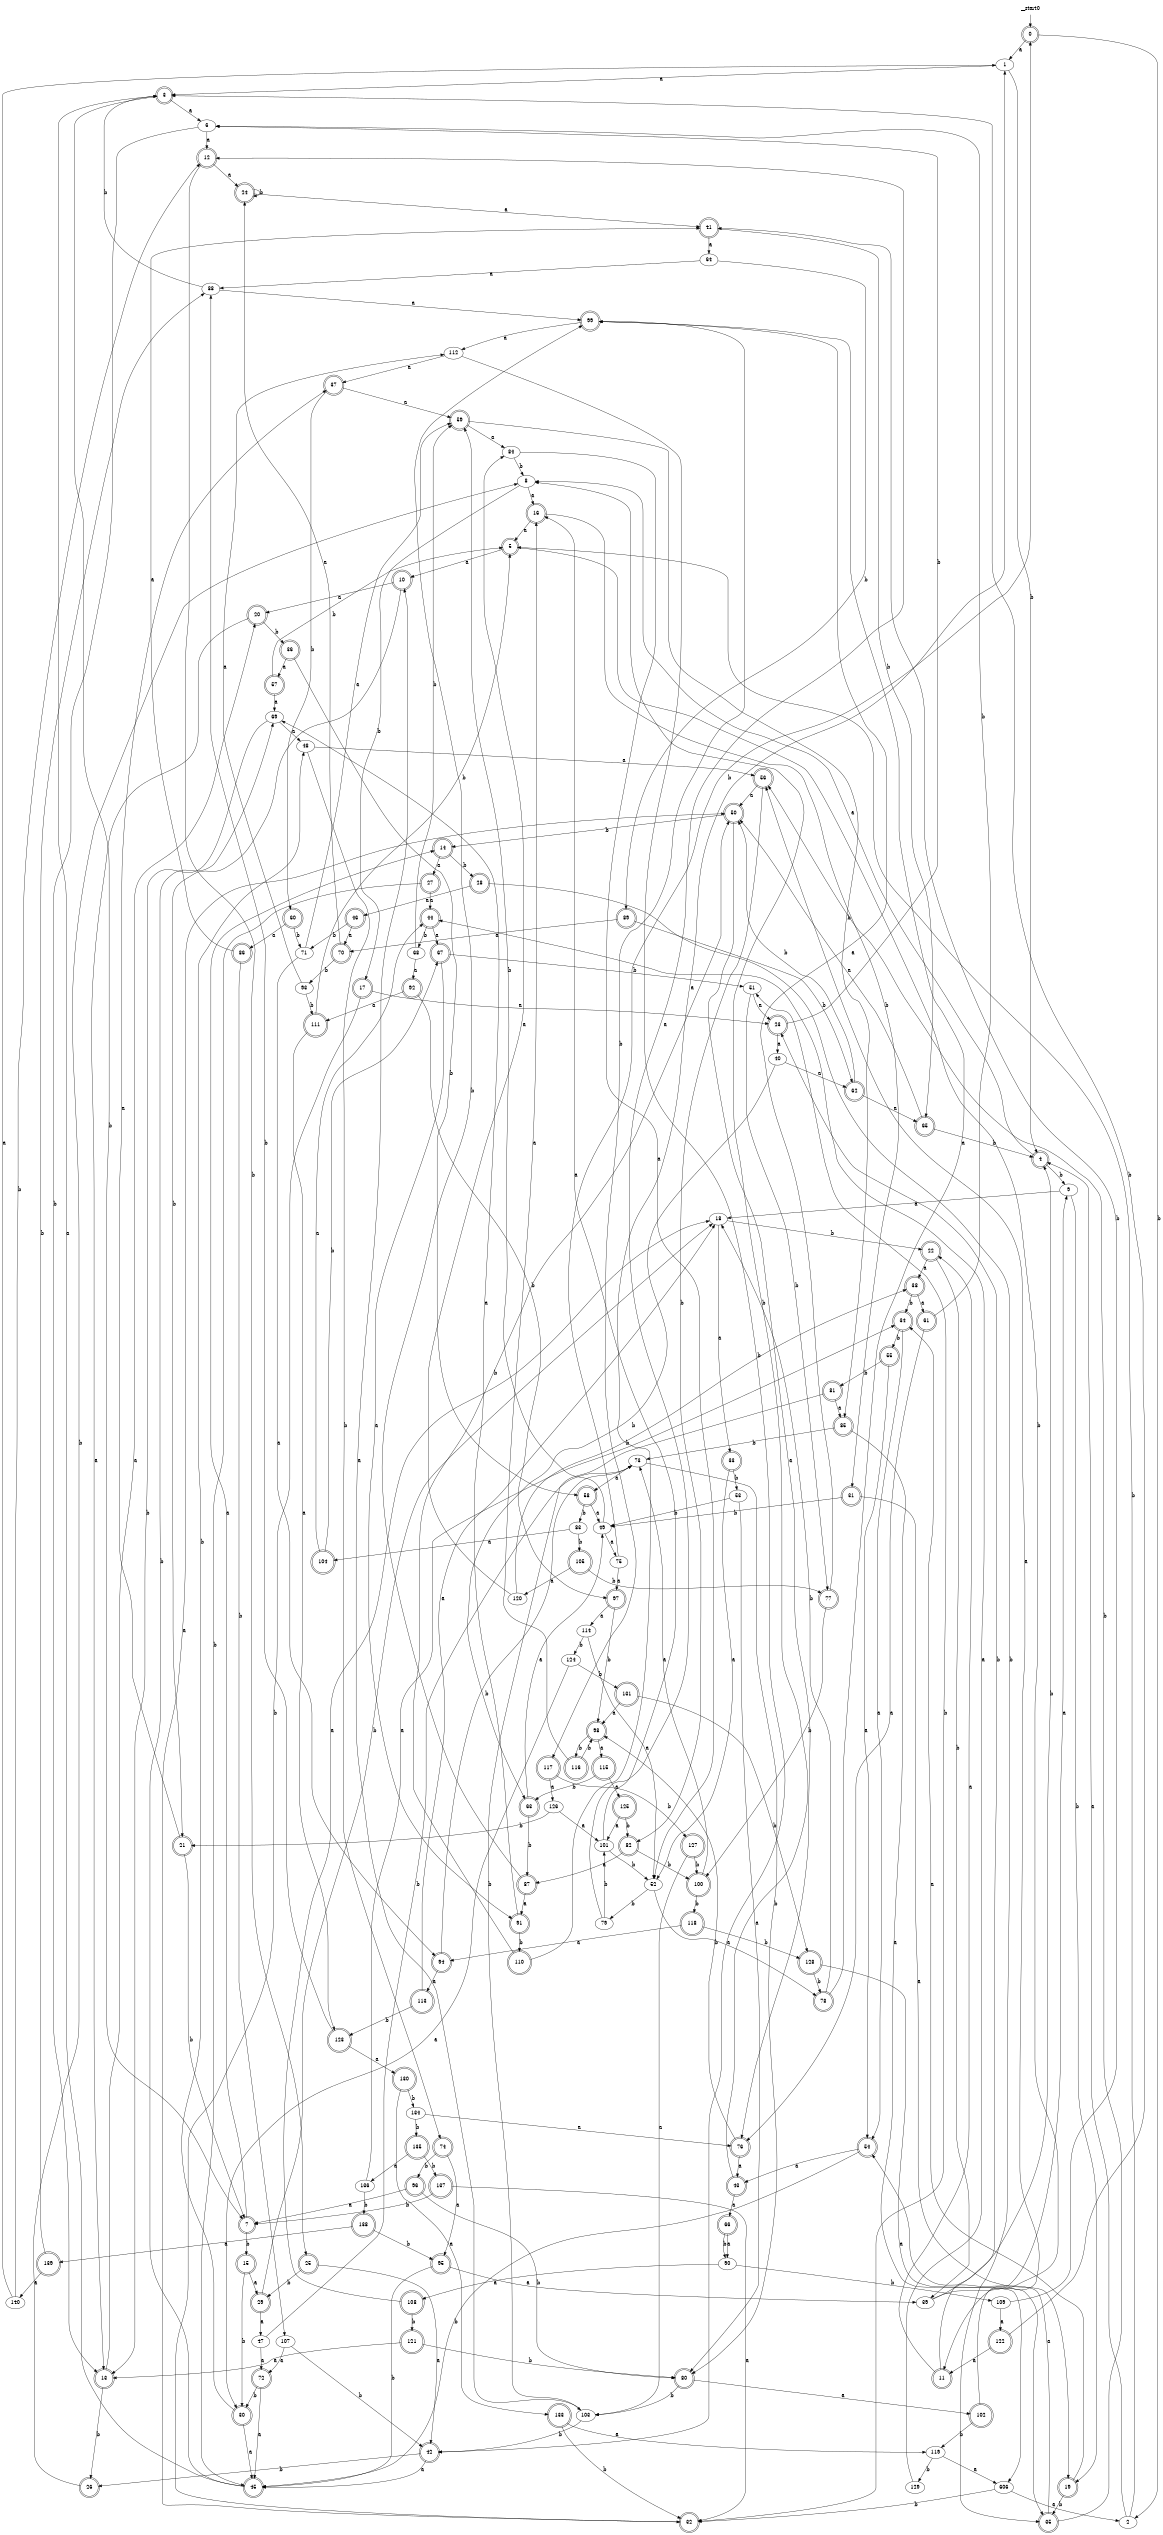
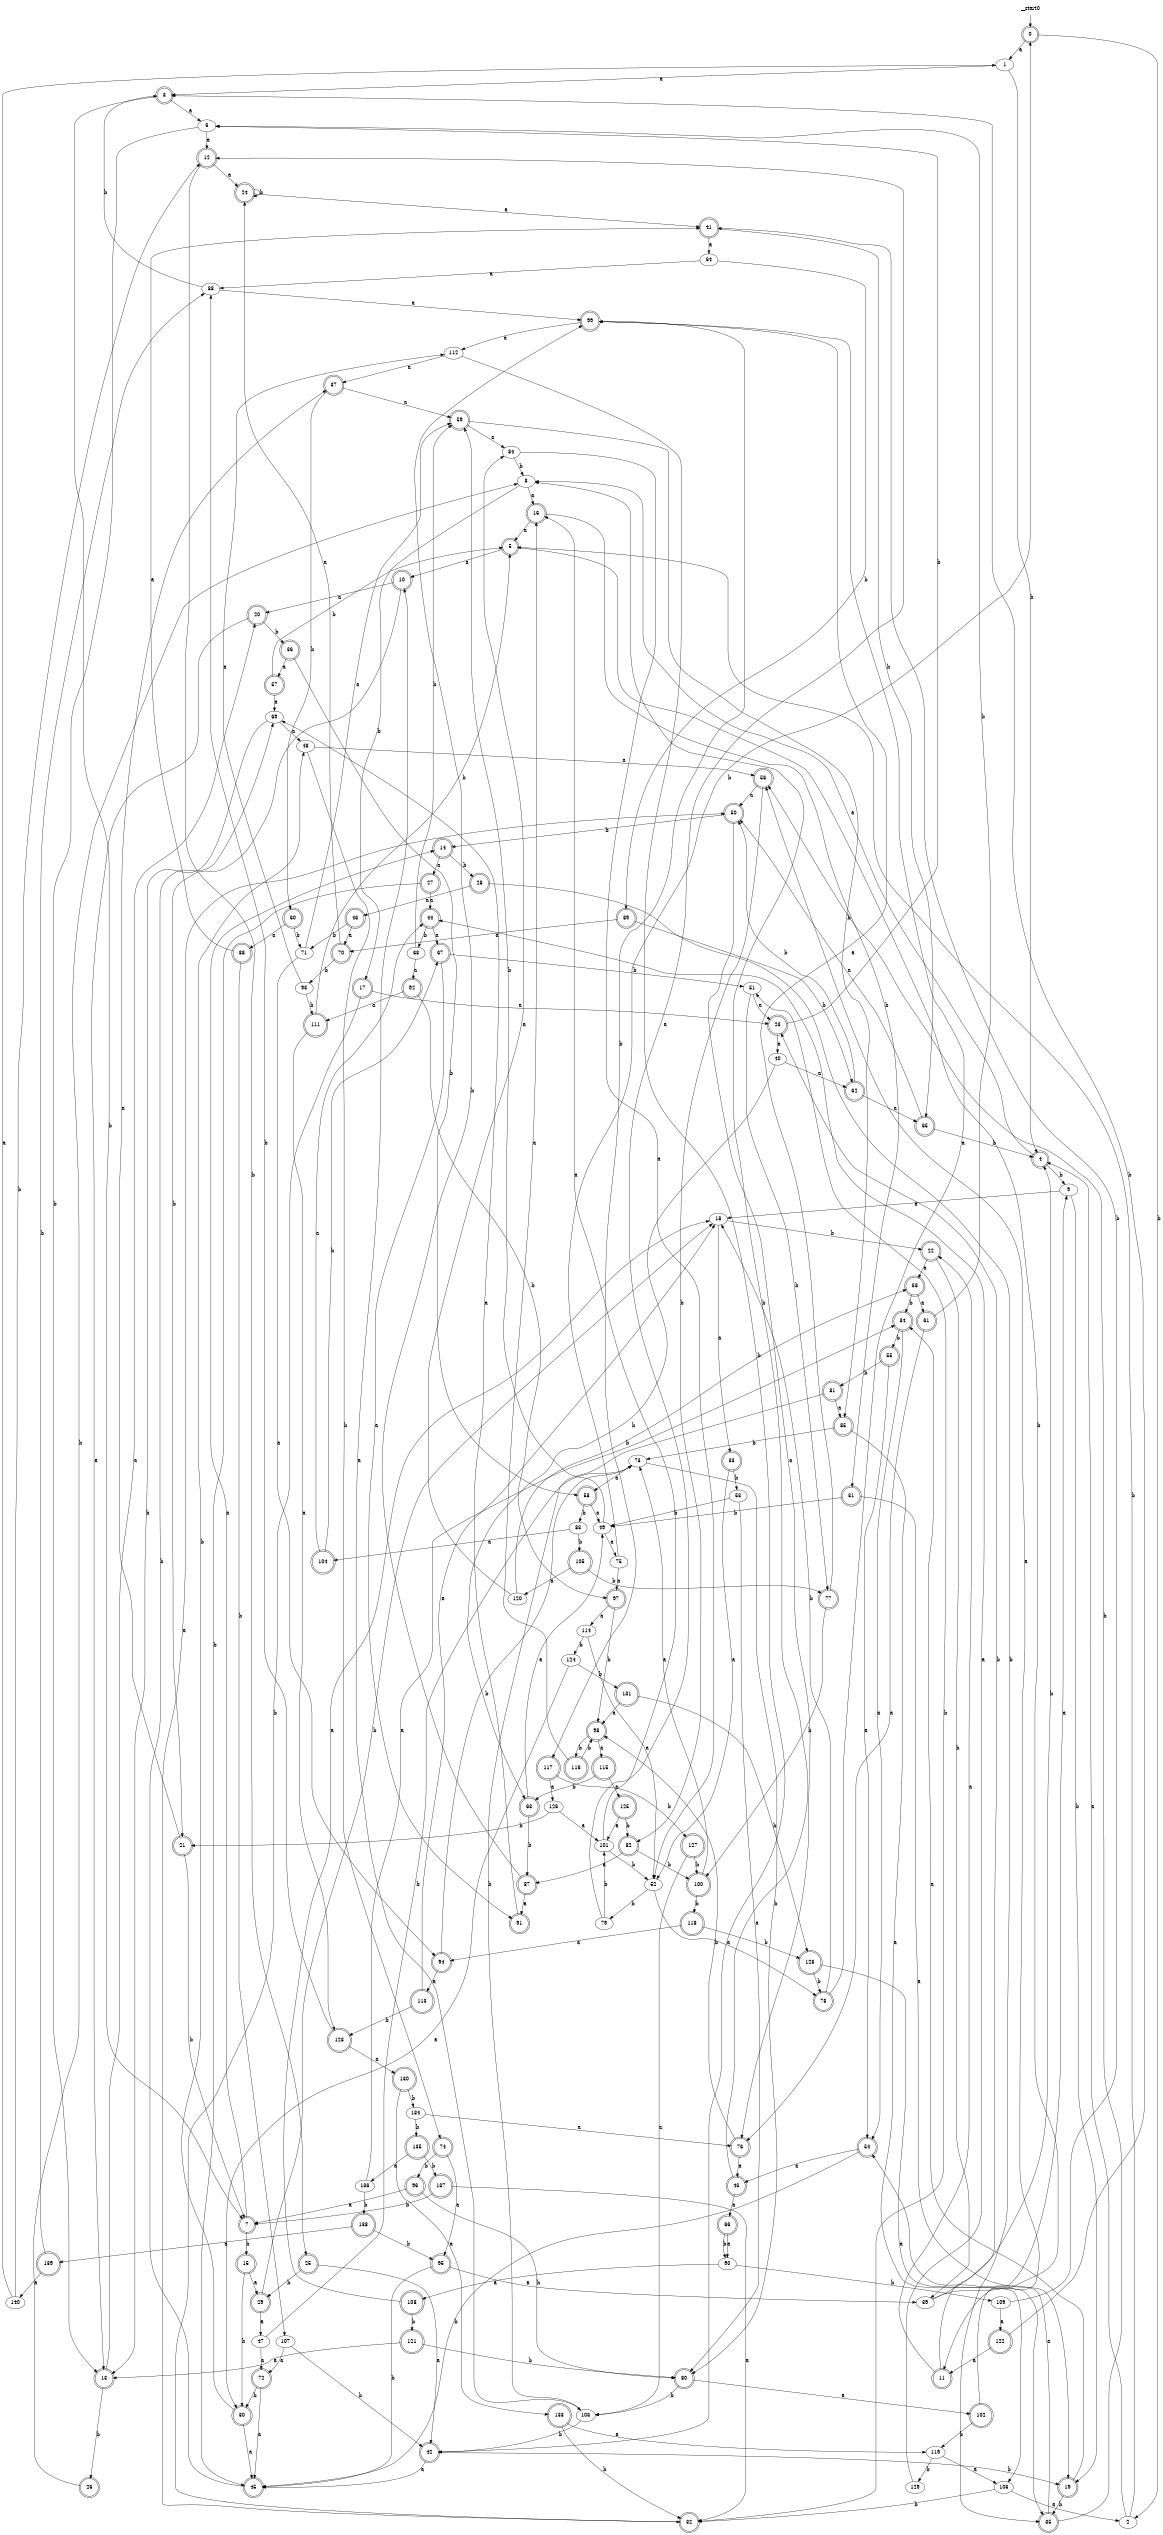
edge "45" -> "3": removed, label "a"
node "110": removed
edge "42" -> "26": now "42" -> "19"
node "606": label "606" -> "106"
